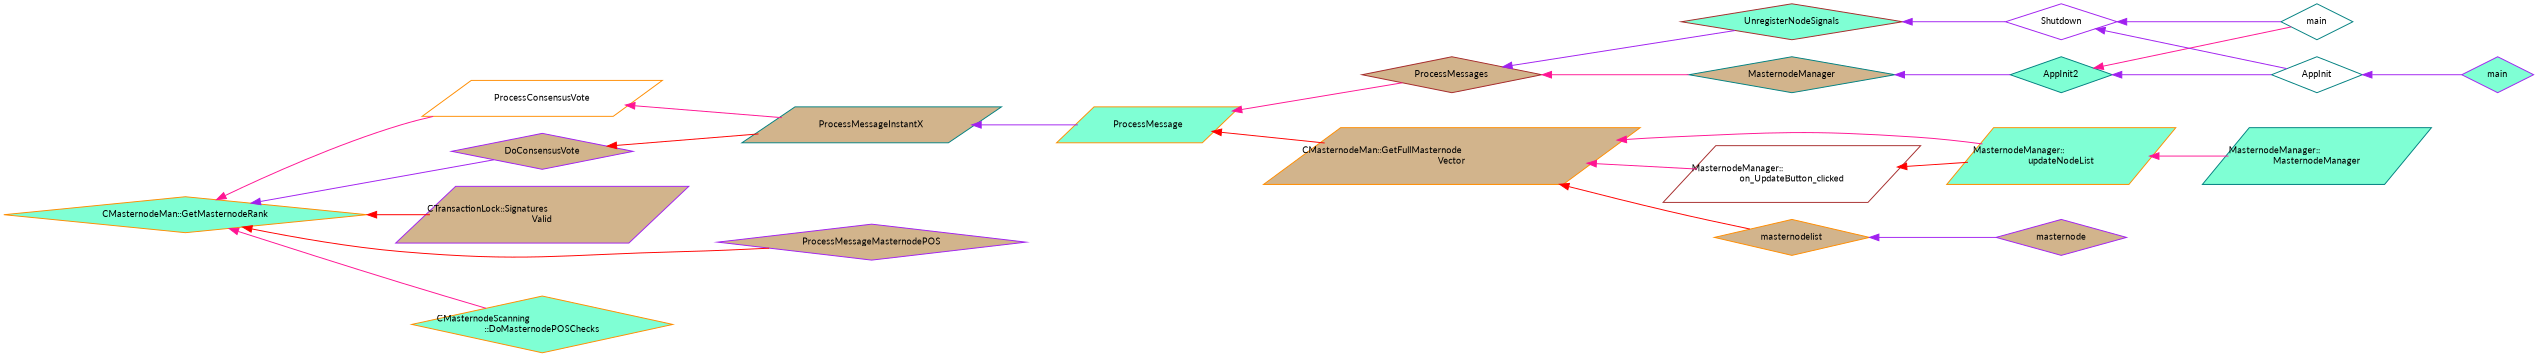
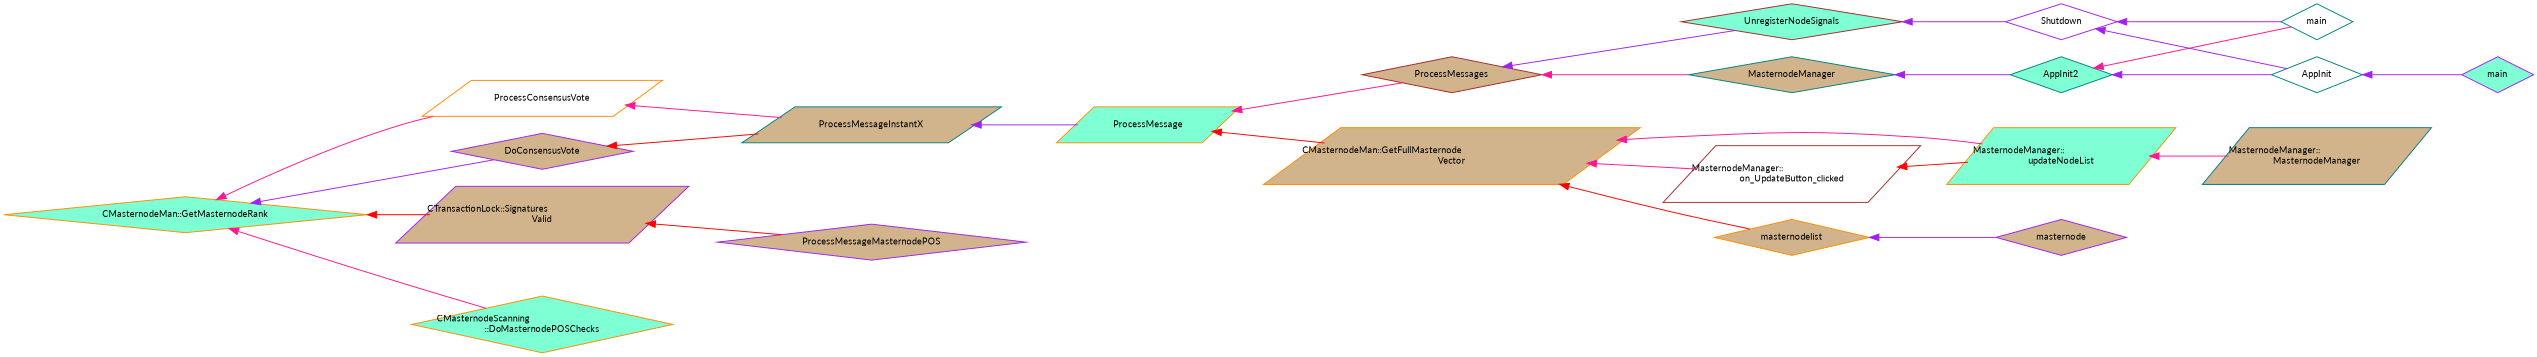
node "MasternodeManager:: MasternodeManager": fillcolor aquamarine -> tan
edge "ProcessMessageMasternodePOS" -> "CMasternodeMan::GetMasternodeRank": now "ProcessMessageMasternodePOS" -> "CTransactionLock::Signatures Valid"
